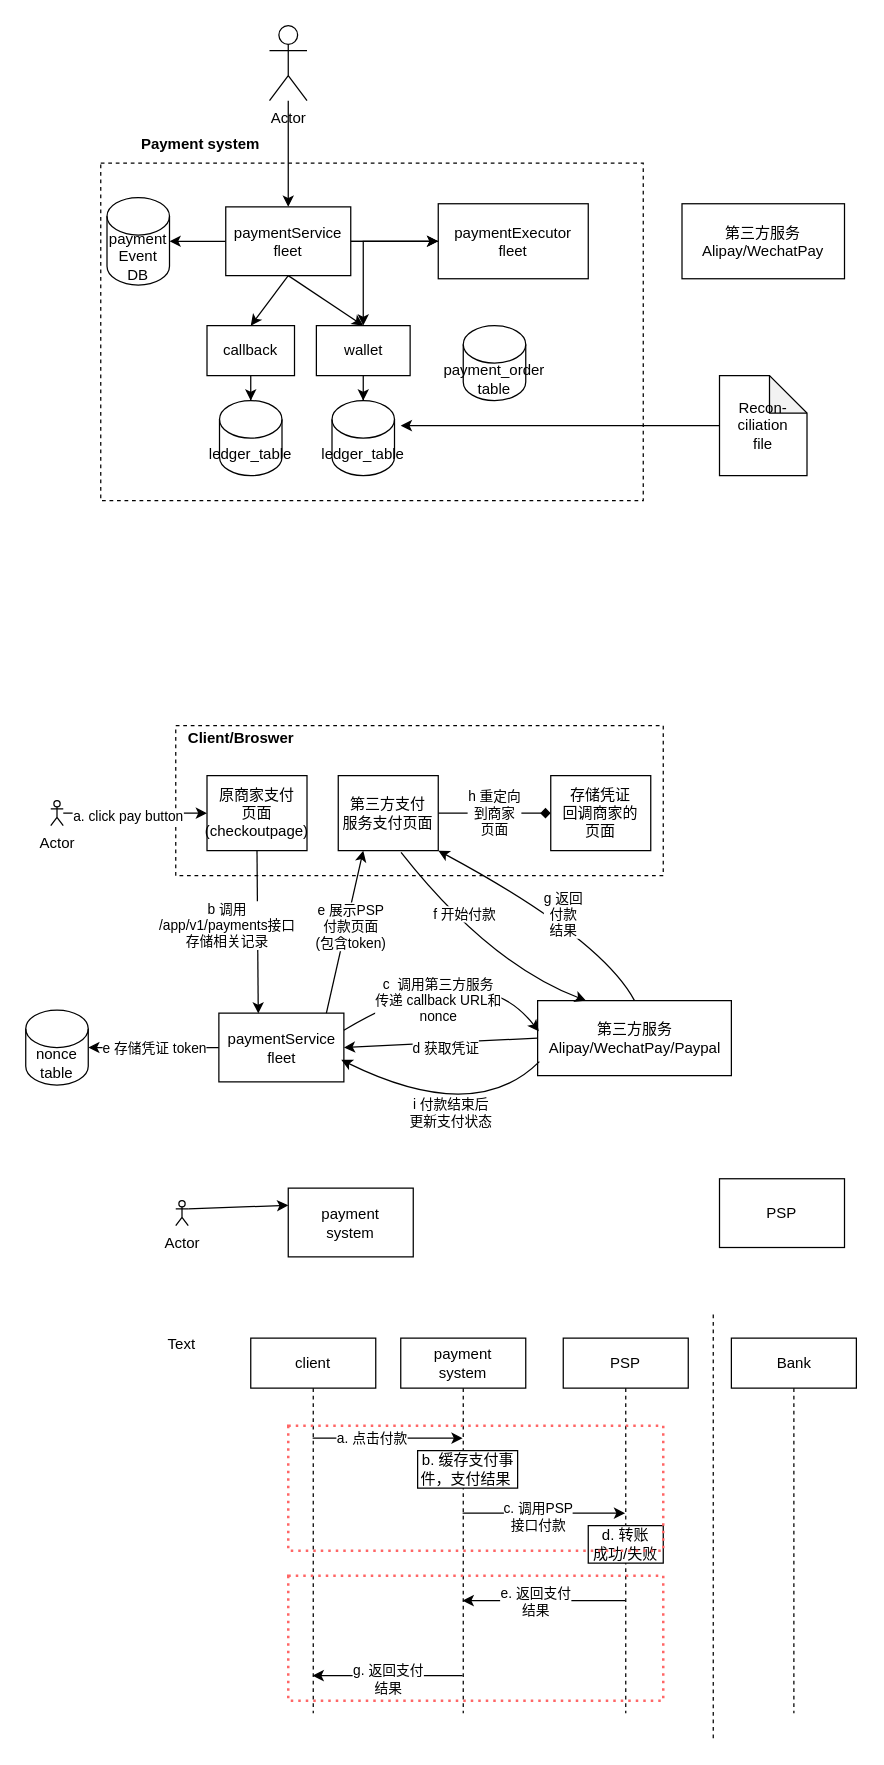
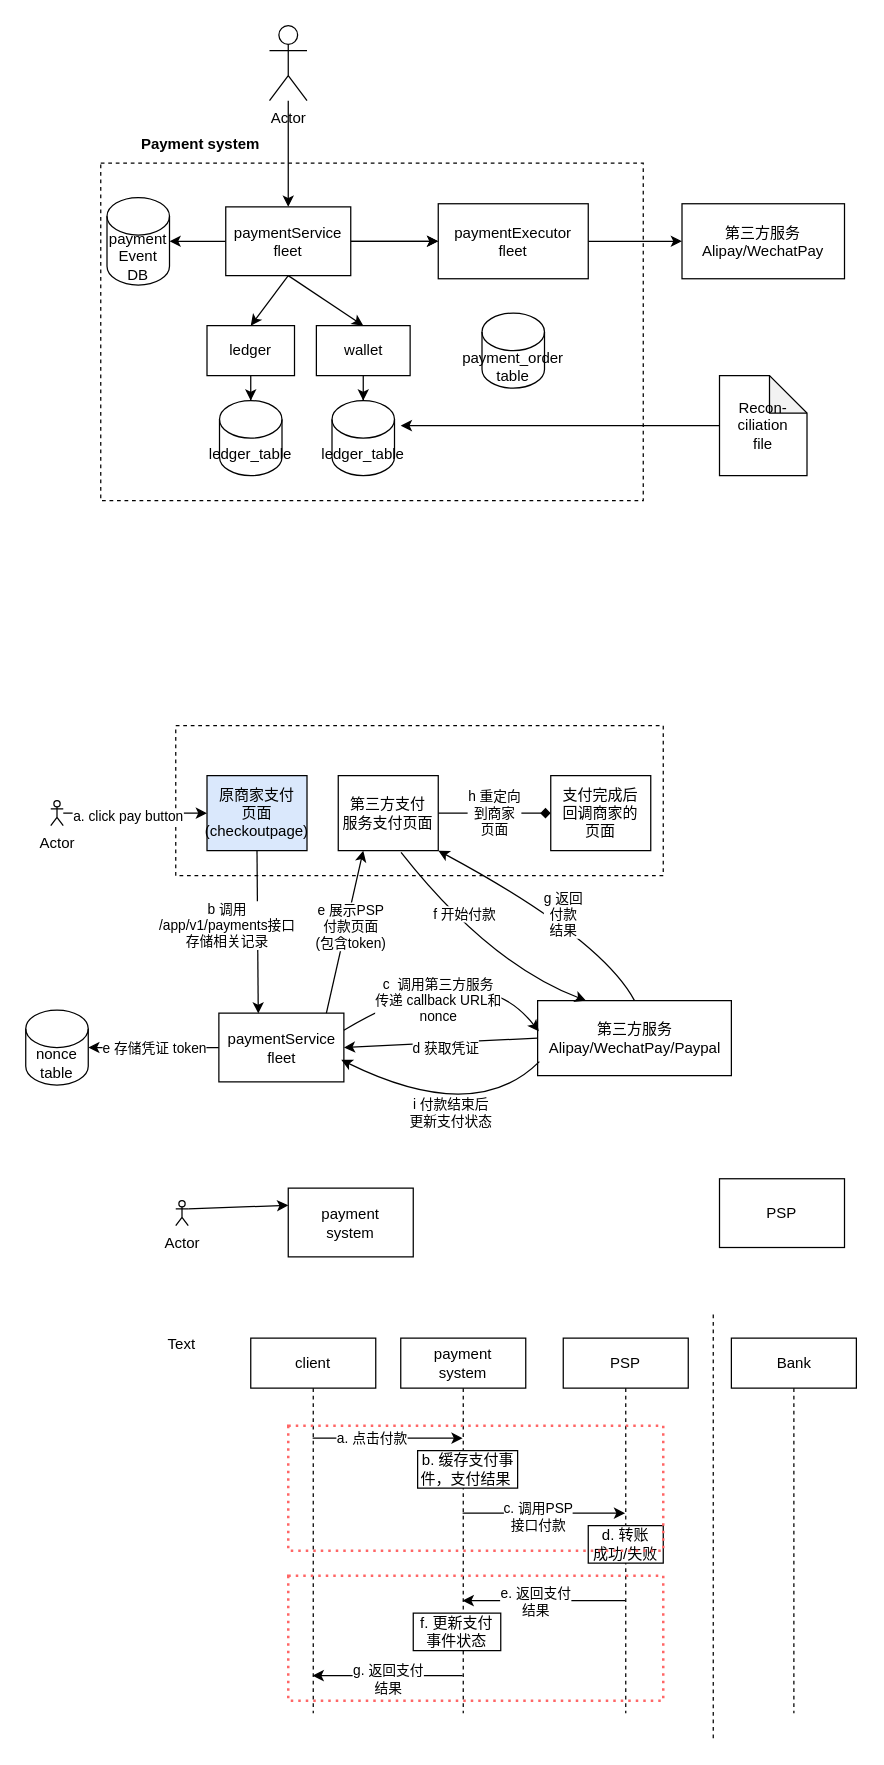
edge "paymentExecutor fleet" -> "wallet": now "paymentExecutor fleet" -> "第三方服务 Alipay/WechatPay"
node "callback": label "callback" -> "ledger"
node "payment_order table": moved (494, 363) -> (513, 351)
node "Client/Broswer": removed
node "原商家支付 页面(checkoutpage)": fillcolor #ffffff -> #dae8fc
node "存储凭证 回调商家的 页面": label "存储凭证 回调商家的 页面" -> "支付完成后 回调商家的 页面"
node "f. 更新支付事件状态": added
